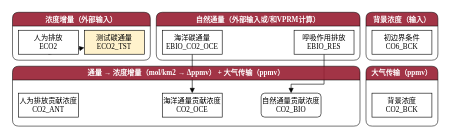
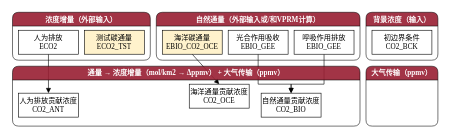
node "海洋碳通量 EBIO_CO2_OCE": fillcolor #ffffff -> #fff2cc
node "光合作用吸收 EBIO_GEE": added
node "呼吸作用排放 EBIO_RES": label "呼吸作用排放 EBIO_RES" -> "呼吸作用排放 EBIO_GEE"
node "初边界条件 CO6_BCK": label "初边界条件 CO6_BCK" -> "初边界条件 CO2_BCK"
edge "人为排放 ECO2" -> "测试碳通量 ECO2_TST": now "人为排放 ECO2" -> "人为排放贡献浓度 CO2_ANT"
edge "光合作用吸收 EBIO_GEE" -> "自然通量贡献浓度 CO2_BIO": added
node "海洋通量贡献浓度 CO2_OCE": moved (192, 105) -> (219, 96)
node "自然通量贡献浓度 CO2_BIO": shape rounded rectangle -> rectangle
node "背景浓度 CO2_BCK": removed
